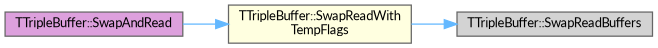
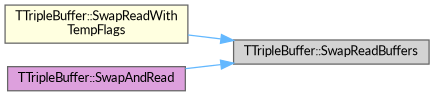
edge "TTripleBuffer::SwapAndRead" -> "TTripleBuffer::SwapReadWith TempFlags": now "TTripleBuffer::SwapAndRead" -> "TTripleBuffer::SwapReadBuffers"
